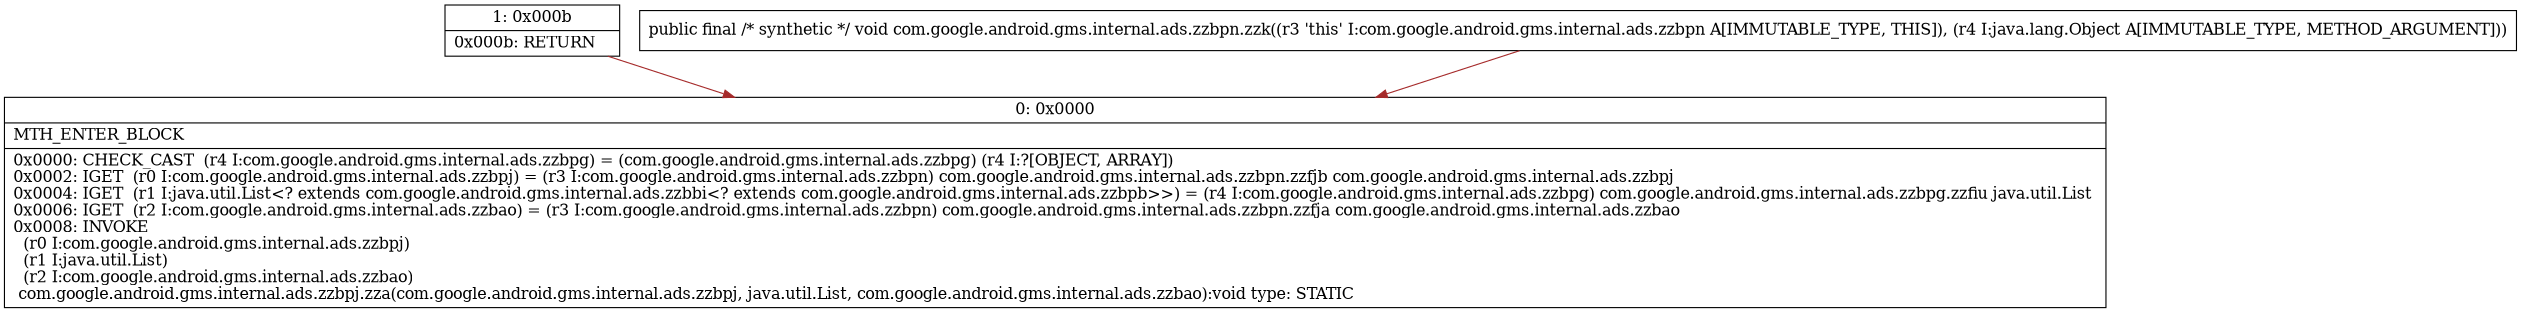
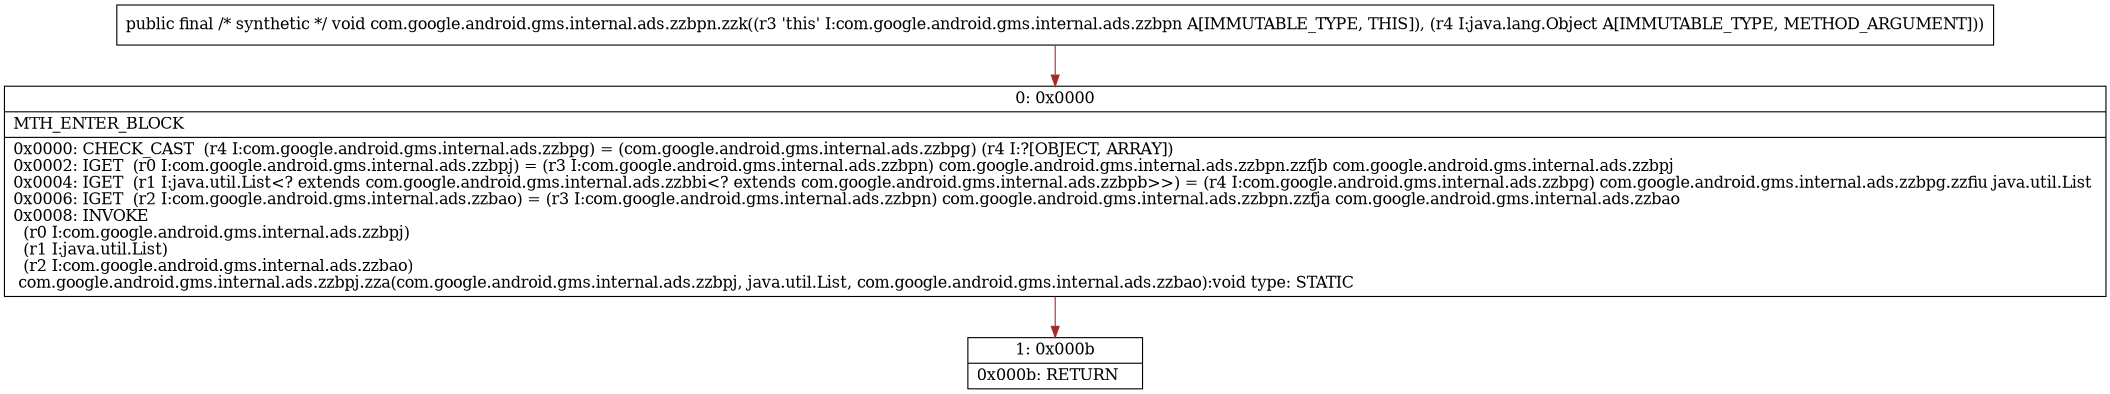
edge "1: 0x000b" -> "0: 0x0000": reversed
